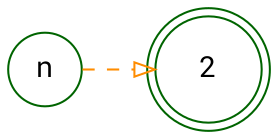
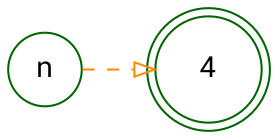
node "2": label "2" -> "4"
